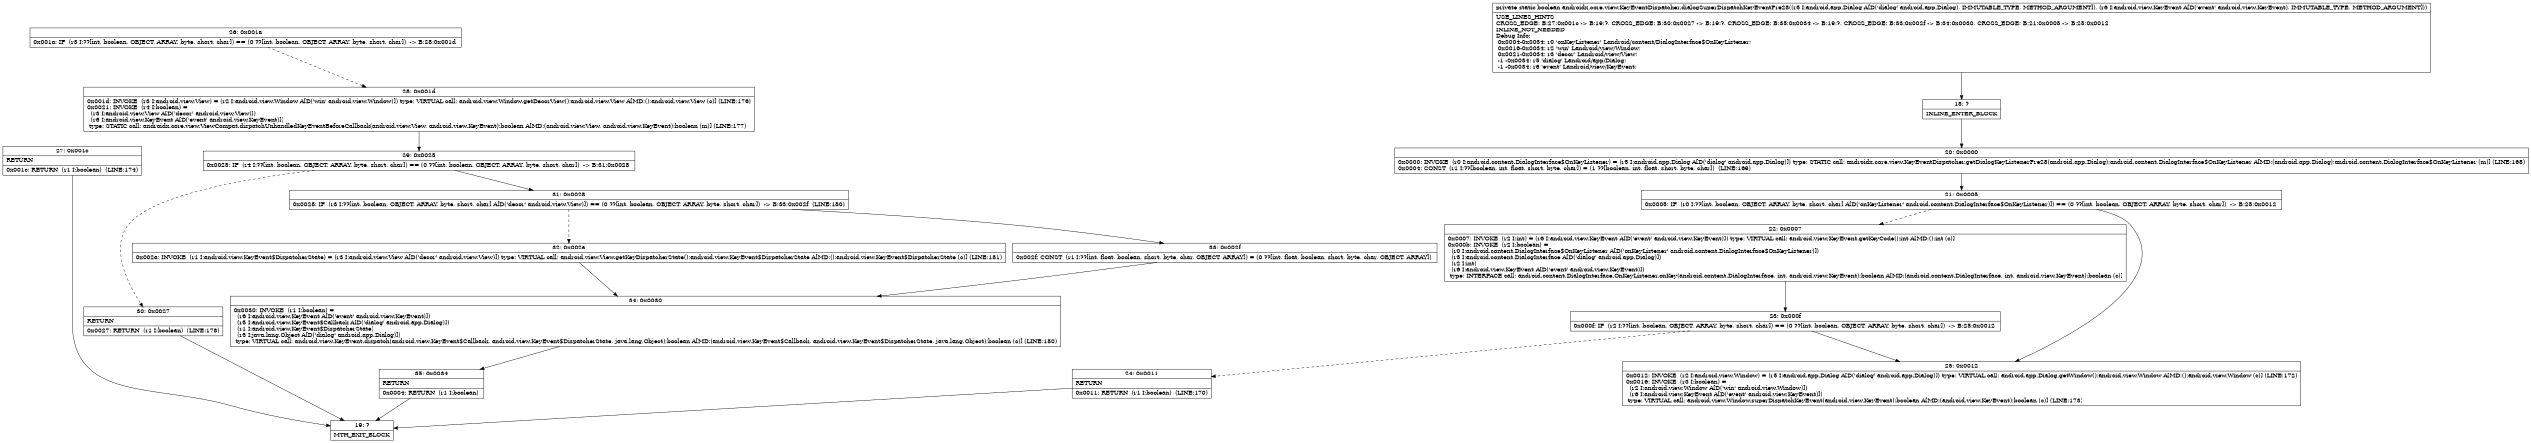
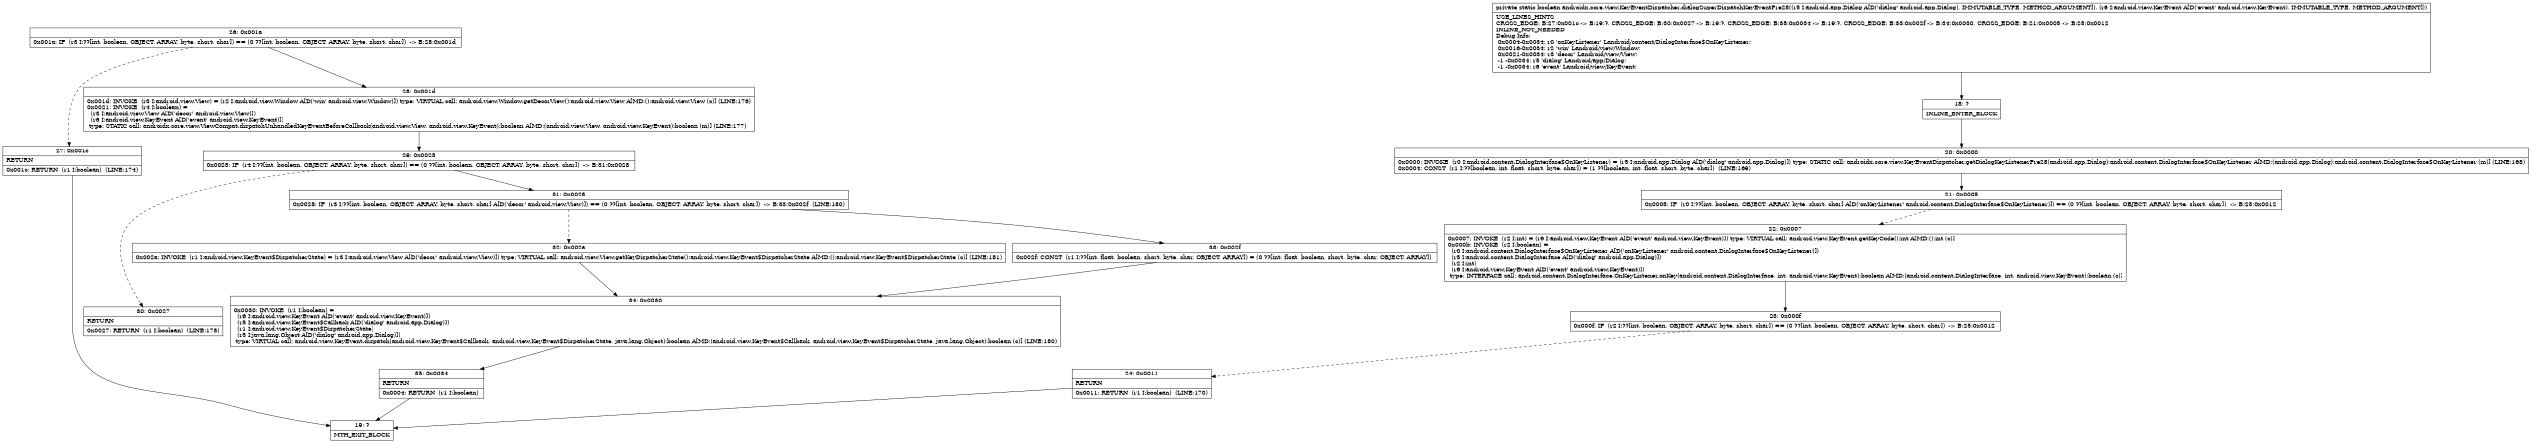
edge "26: 0x001a" -> "28: 0x001d": style dashed -> solid
edge "26: 0x001a" -> "27: 0x001c": added
edge "30: 0x0027" -> "19: ?": removed
node "25: 0x0012": removed
